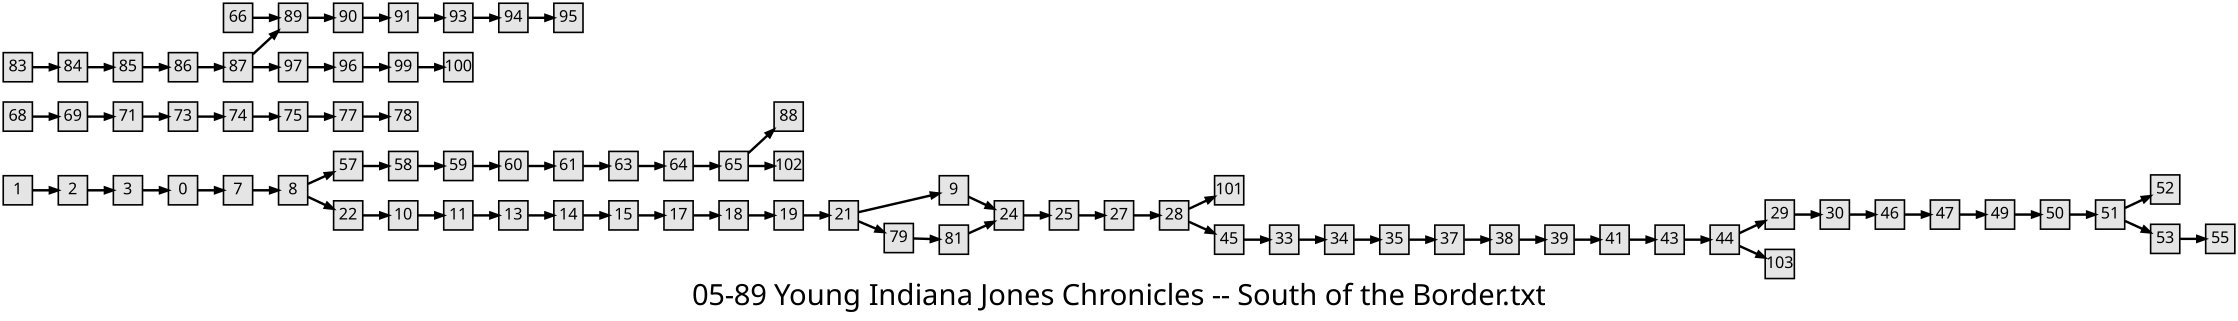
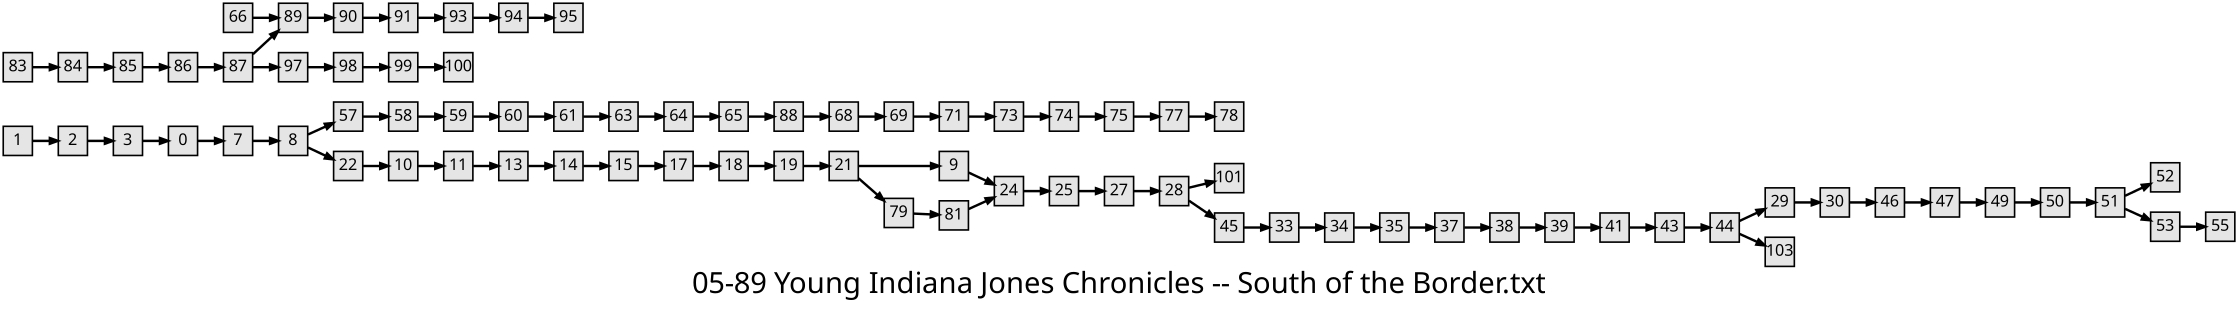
node "96": label "96" -> "98"
edge "88" -> "68": added
node "102": removed
